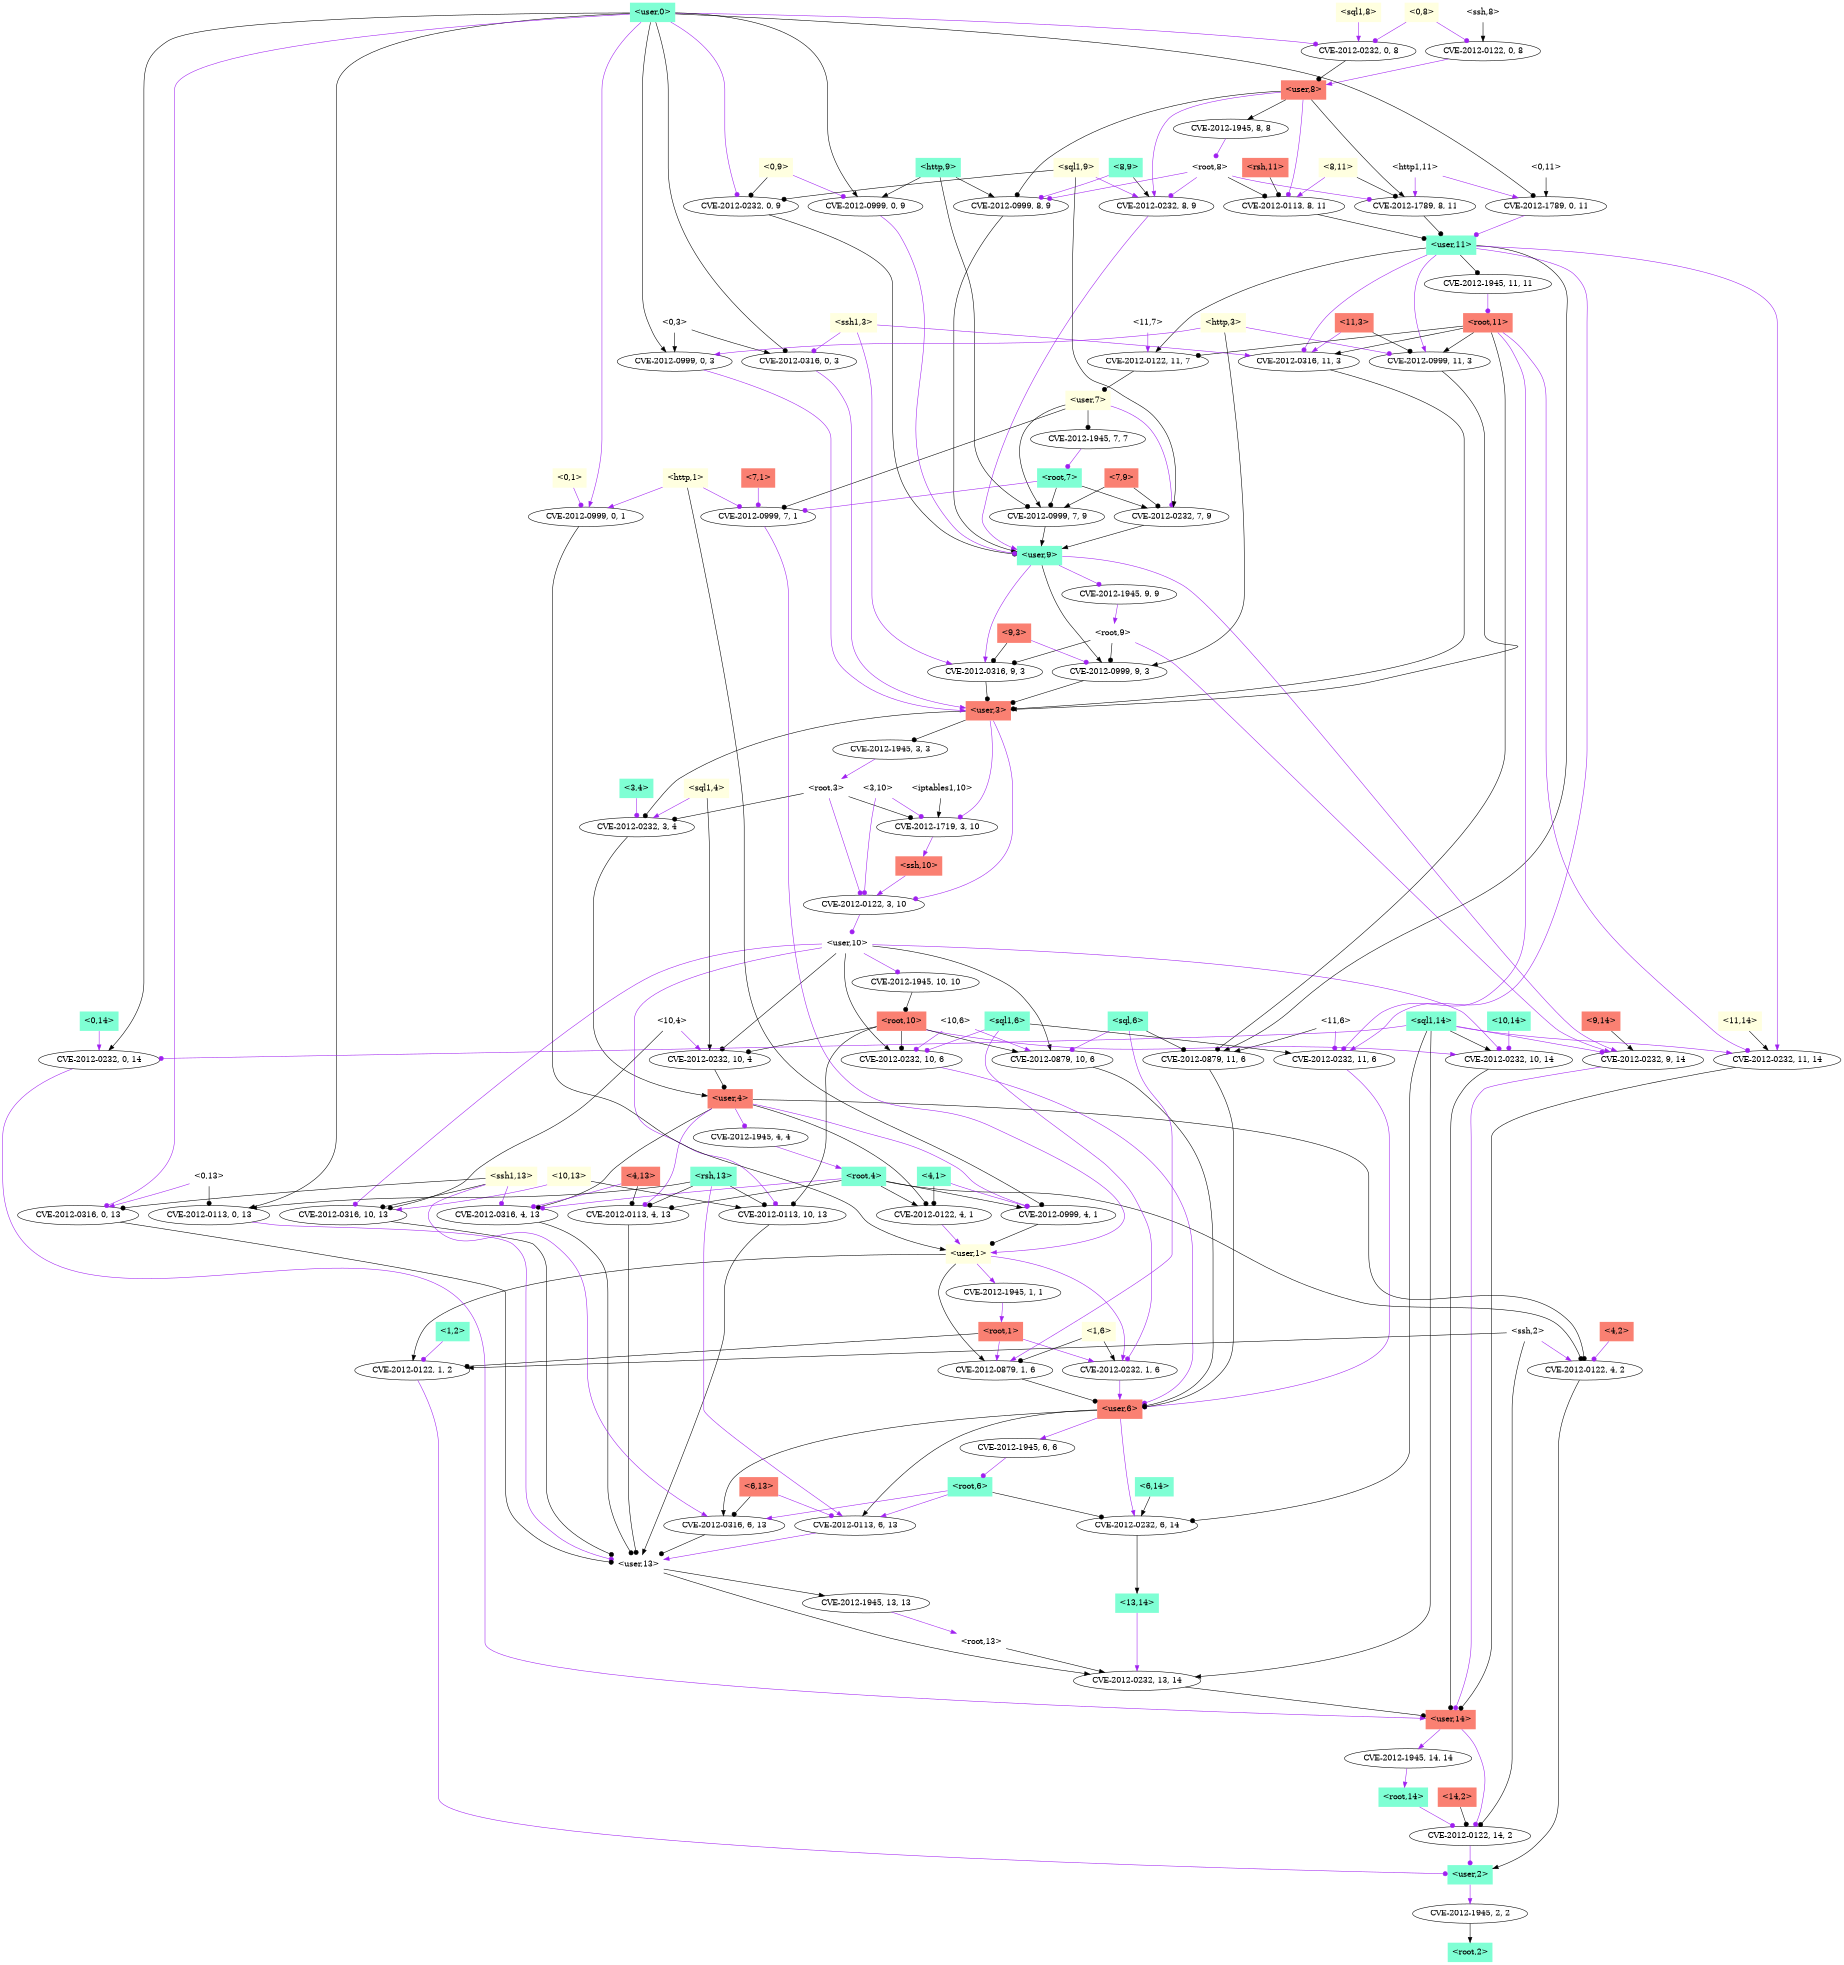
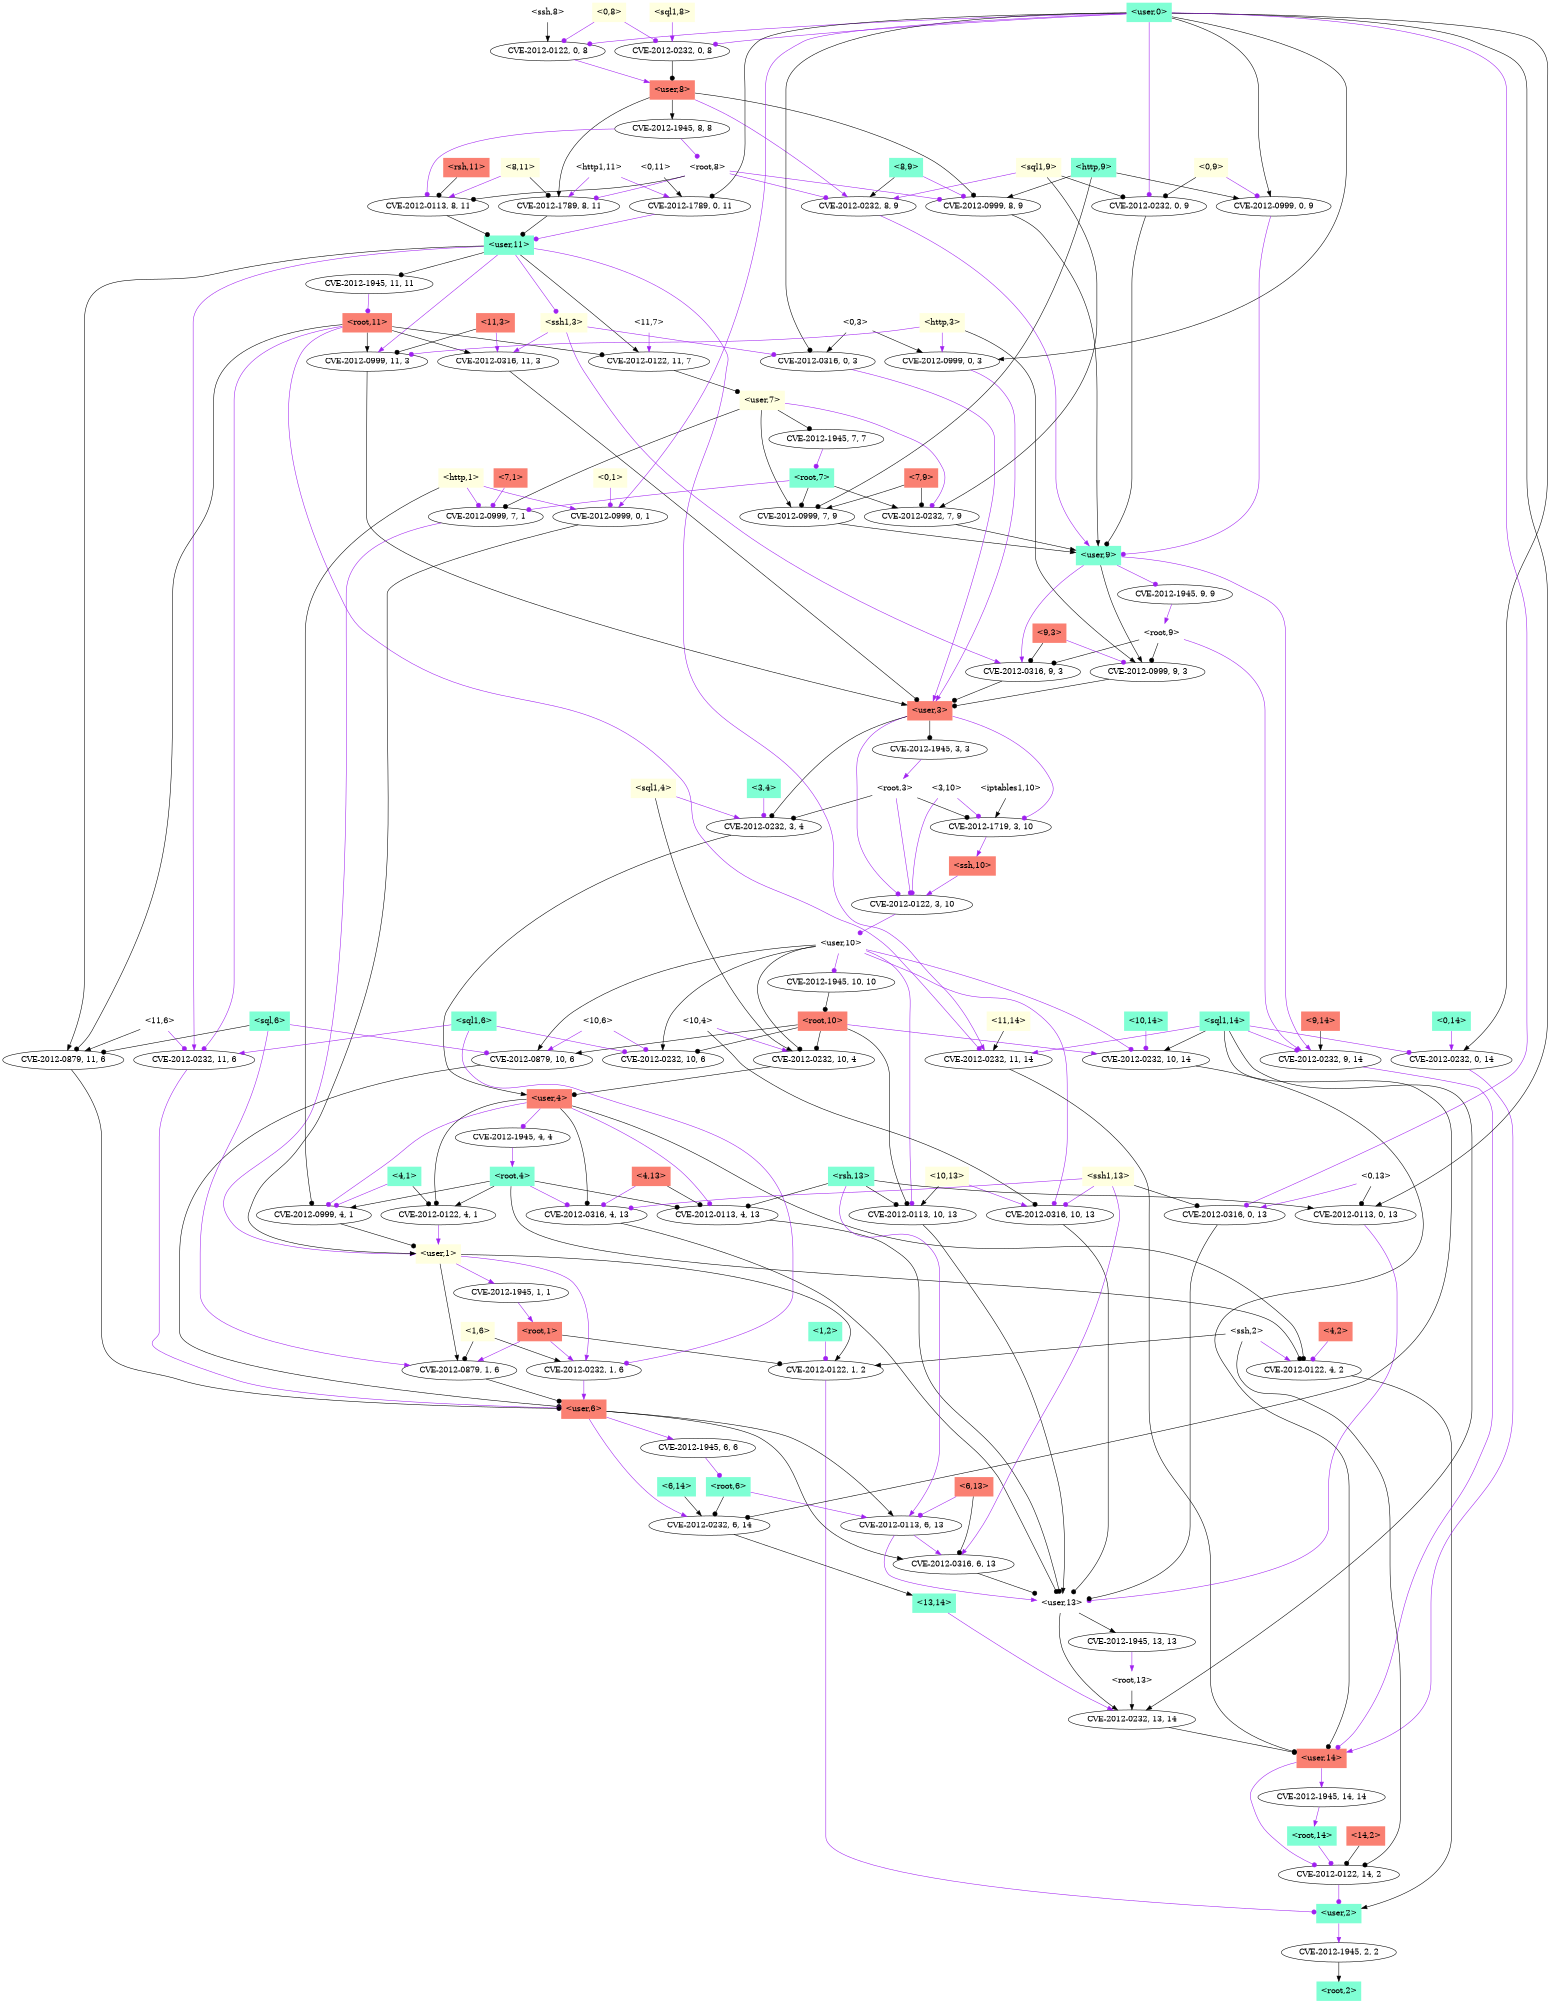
edge "<user,0>" -> "CVE-2012-0122, 0, 8": added
edge "<user,8>" -> "CVE-2012-0113, 8, 11": now "CVE-2012-1945, 8, 8" -> "CVE-2012-0113, 8, 11"
edge "<user,11>" -> "CVE-2012-0316, 11, 3": now "<user,11>" -> "<ssh1,3>"
edge "<sql1,6>" -> "CVE-2012-0232, 11, 6": color black -> purple
edge "CVE-2012-0232, 10, 6" -> "<user,6>": removed
edge "<ssh1,13>" -> "CVE-2012-0316, 10, 13": color black -> purple
edge "<root,6>" -> "CVE-2012-0316, 6, 13": now "CVE-2012-0113, 6, 13" -> "CVE-2012-0316, 6, 13"
